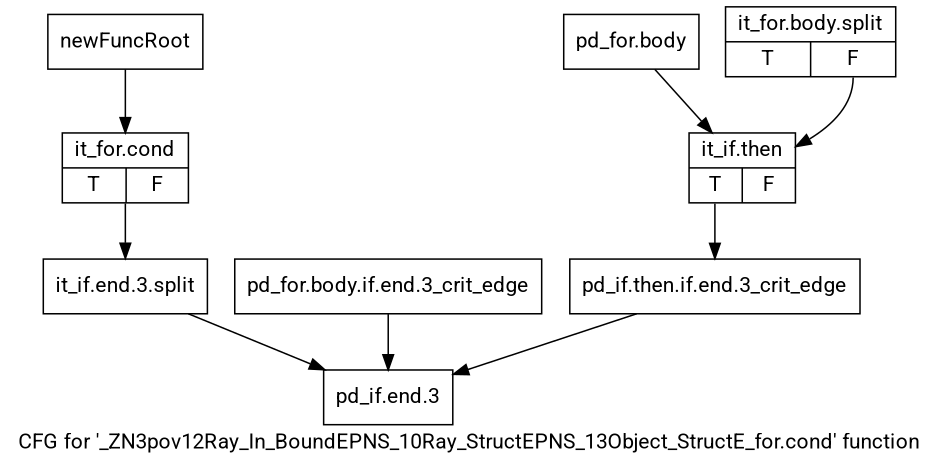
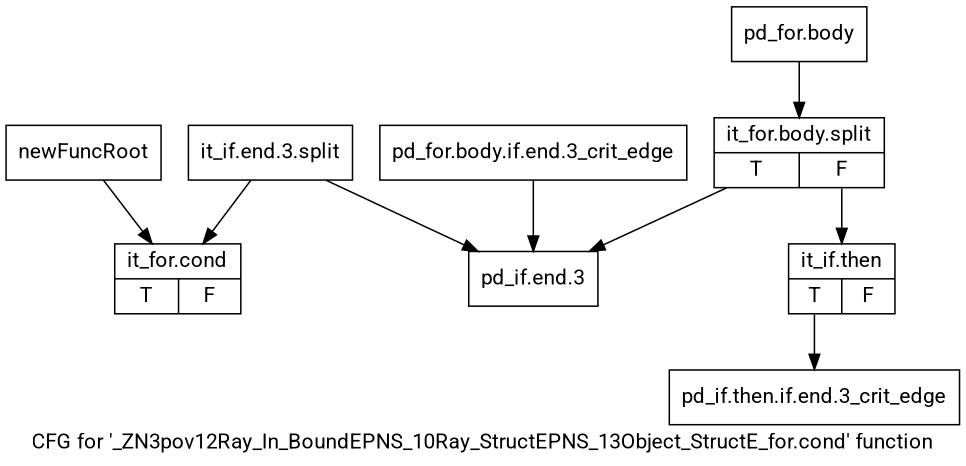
edge "pd_for.body" -> "it_if.then": now "pd_for.body" -> "it_for.body.split"
edge "it_for.cond" -> "it_if.end.3.split": reversed
edge "pd_if.then.if.end.3_crit_edge" -> "pd_if.end.3": now "it_for.body.split" -> "pd_if.end.3"
